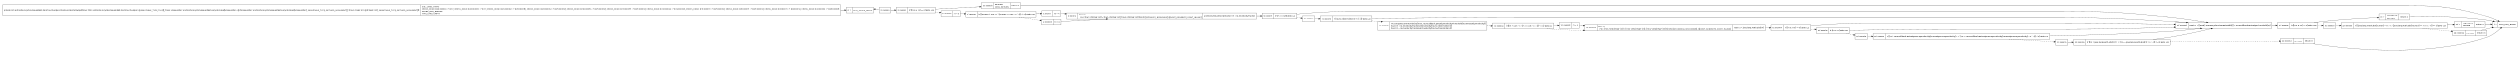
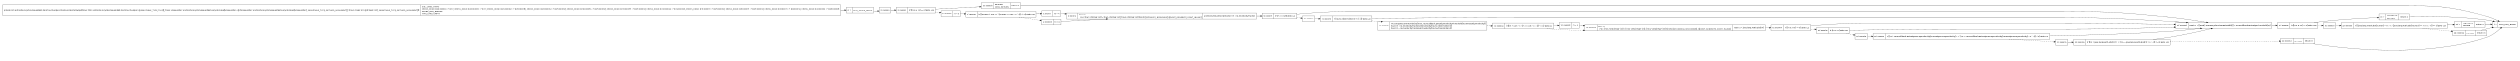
edge "2: 0x0000" -> "0: ?": reversed
